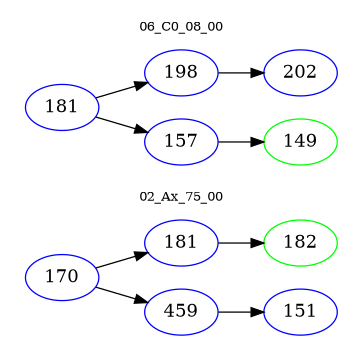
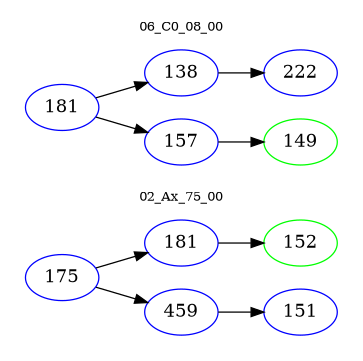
node "198": label "198" -> "138"
node "202": label "202" -> "222"
node "182": label "182" -> "152"
node "170": label "170" -> "175"
